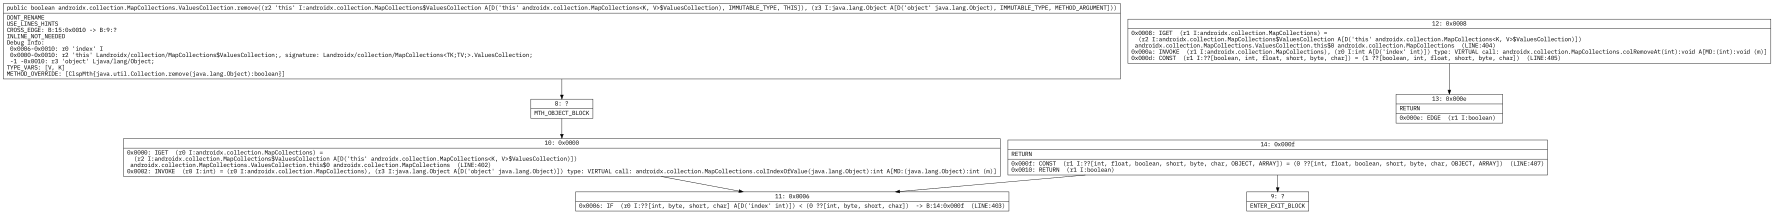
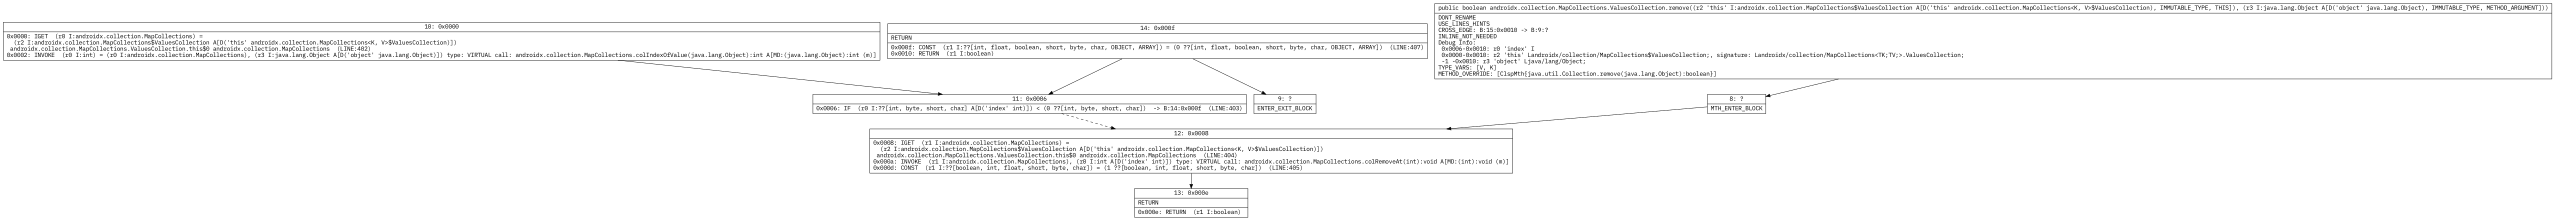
node "8: ?": text "MTH_OBJECT_BLOCK" -> "MTH_ENTER_BLOCK"
node "13: 0x000e": text "0x000e: EDGE  (r1 I:boolean)" -> "0x000e: RETURN  (r1 I:boolean)"
edge "11: 0x0006" -> "12: 0x0008": added
edge "8: ?" -> "10: 0x0000": now "8: ?" -> "12: 0x0008"
